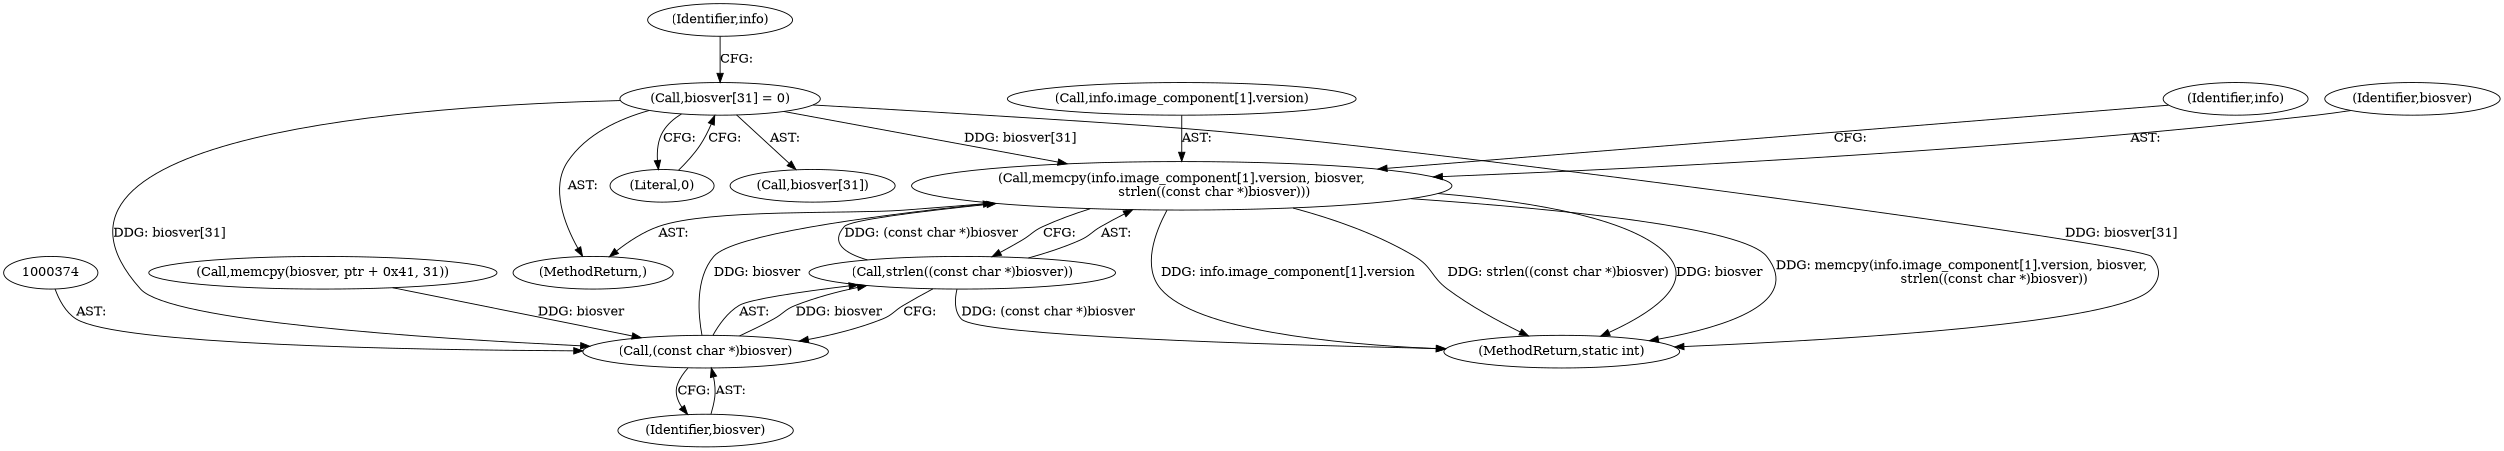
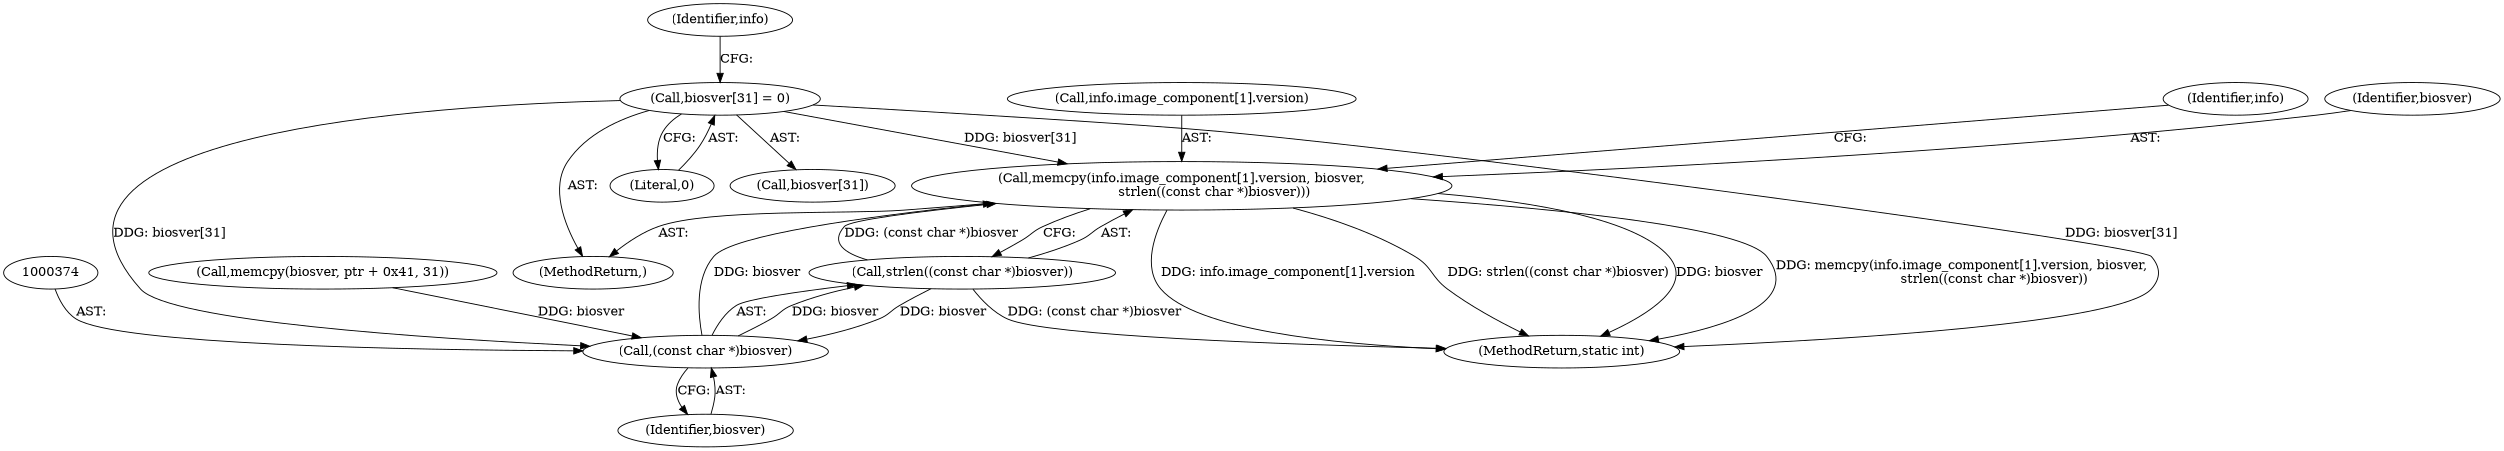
edge "(Literal,0)" -> "(Call,biosver[31] = 0)": label "CFG: " -> "AST: "
edge "(Call,strlen((const char *)biosver))" -> "(Call,(const char *)biosver)": label "CFG: " -> "DDG: biosver"
